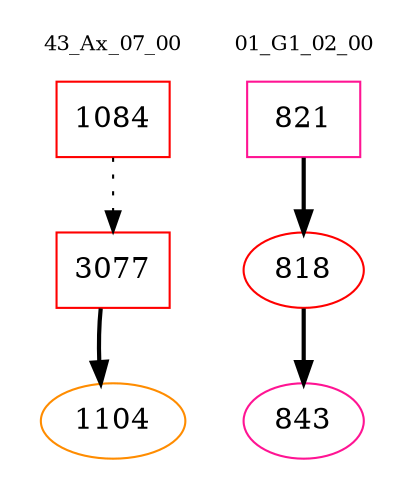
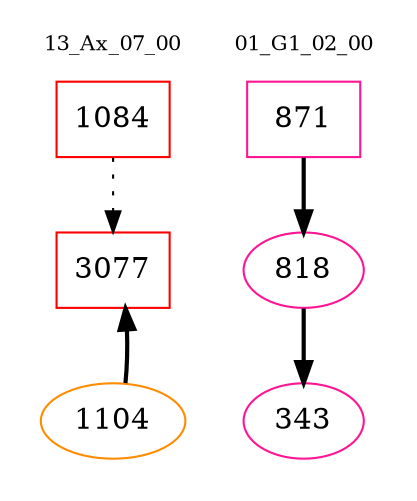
cluster "43_Ax_07_00": label "43_Ax_07_00" -> "13_Ax_07_00"
node "821": label "821" -> "871"
node "818": color red -> deeppink
edge "3077" -> "1104": reversed
node "843": label "843" -> "343"
